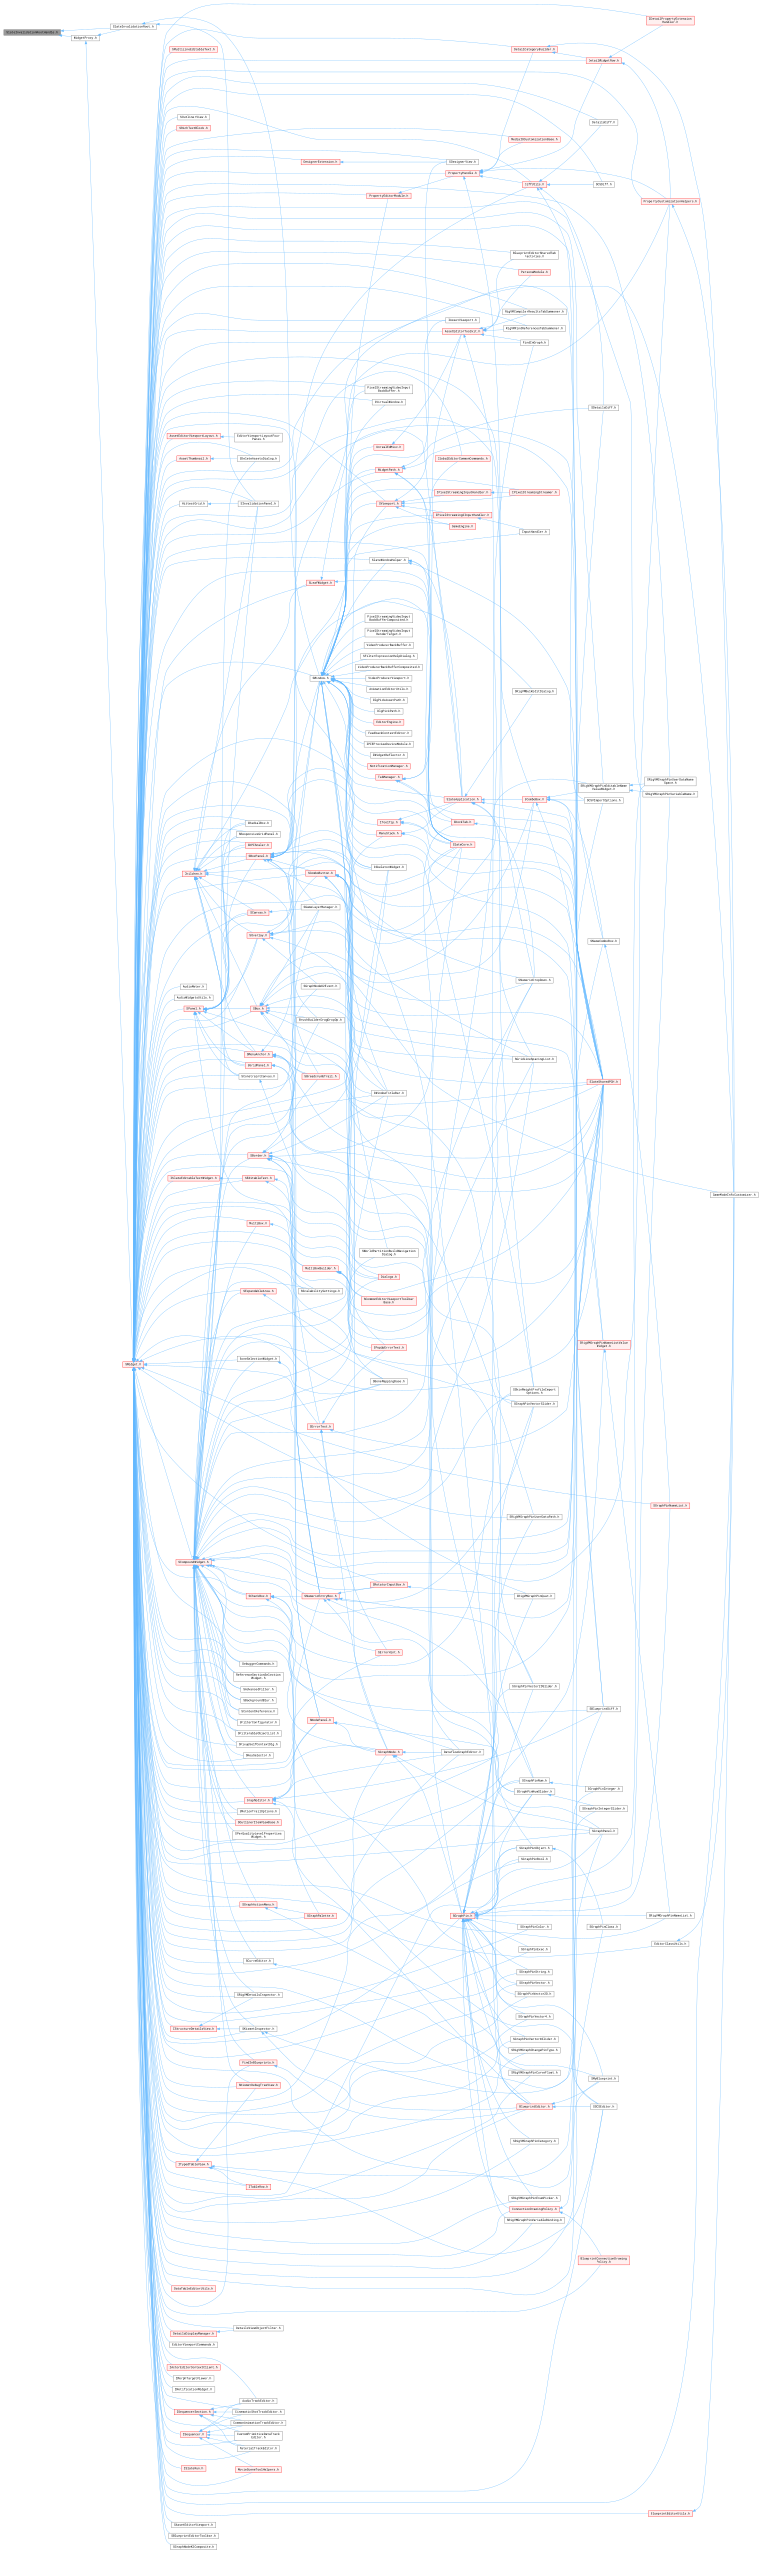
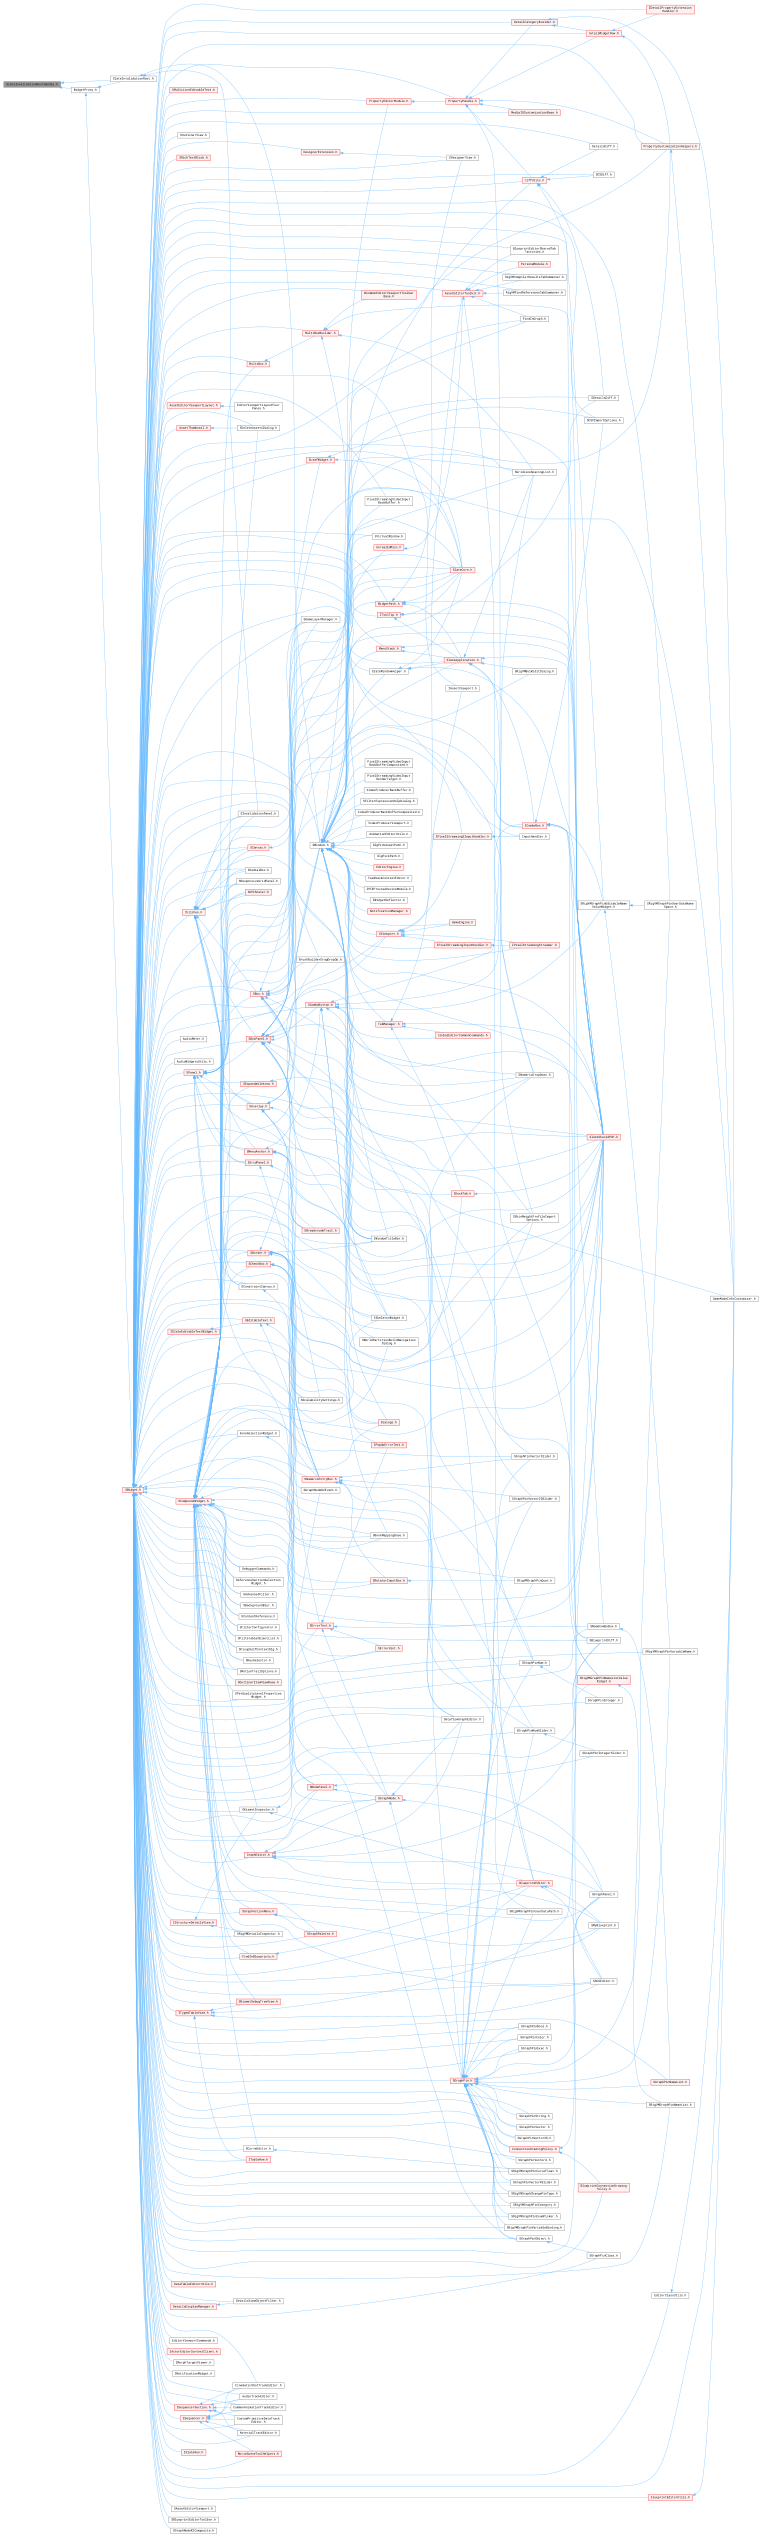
node "HittestGrid.h": removed
